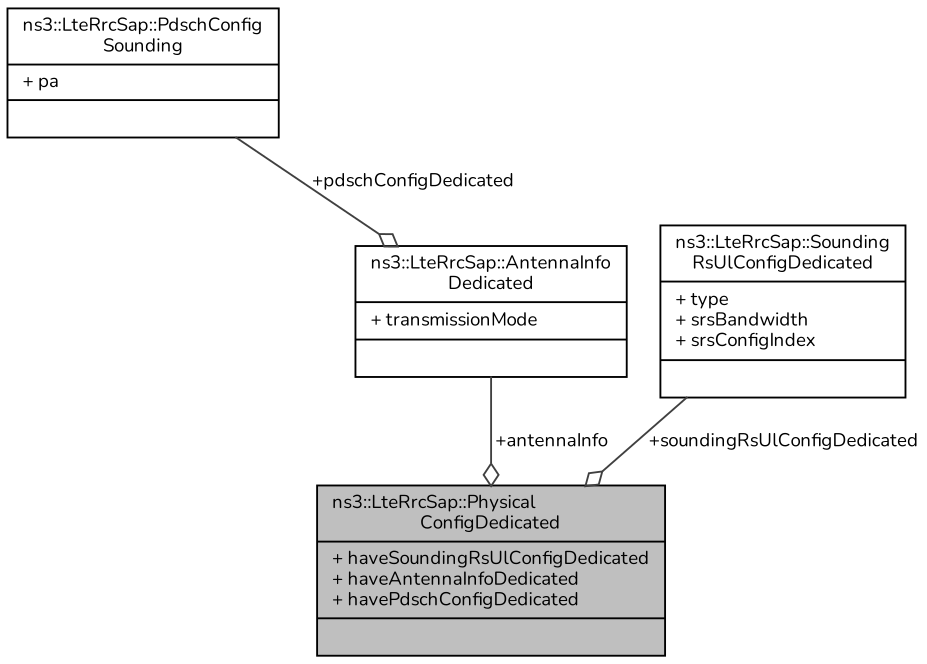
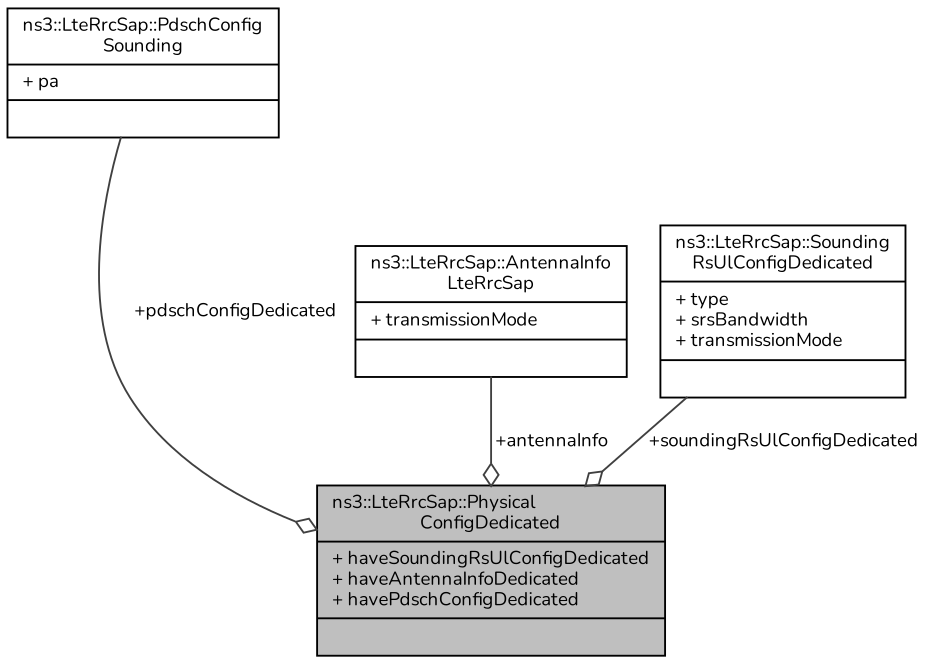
edge "ns3::LteRrcSap::PdschConfig" -> "ns3::LteRrcSap::AntennaInfo": now "ns3::LteRrcSap::PdschConfig" -> "ns3::LteRrcSap::Physical"
node "ns3::LteRrcSap::AntennaInfo": text "Dedicated" -> "LteRrcSap"
node "ns3::LteRrcSap::Sounding": text "+ srsConfigIndex" -> "+ transmissionMode"
